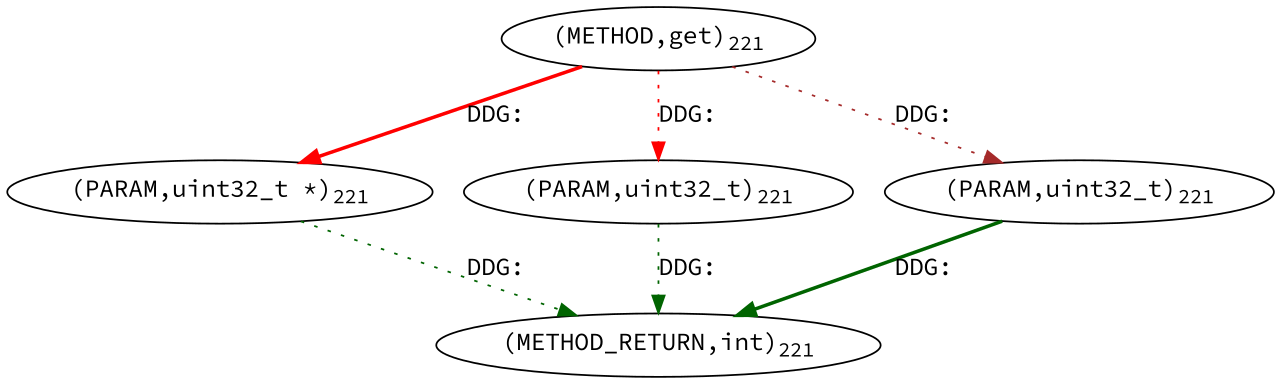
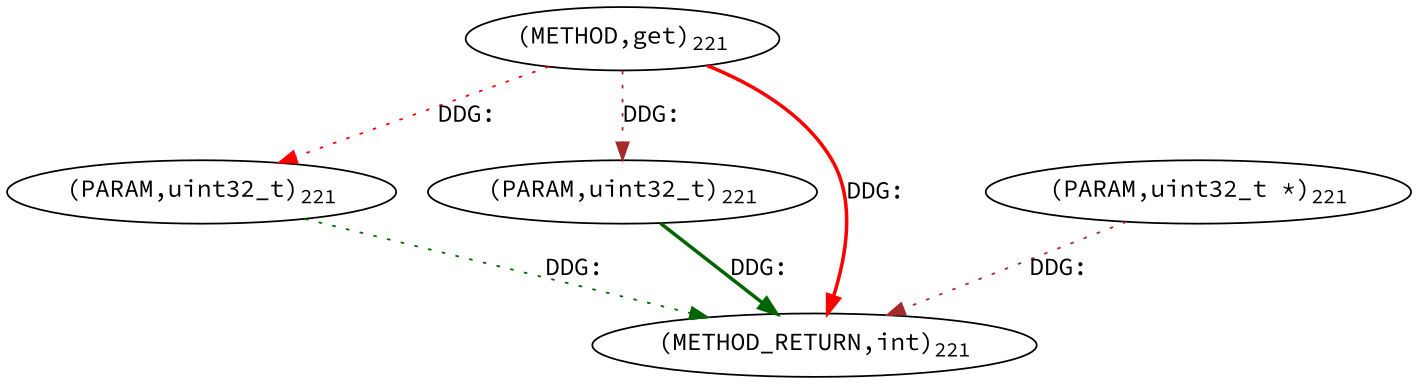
edge "(METHOD,get)" -> "(PARAM,uint32_t *)": now "(METHOD,get)" -> "(METHOD_RETURN,int)"
edge "(PARAM,uint32_t *)" -> "(METHOD_RETURN,int)": color darkgreen -> brown
